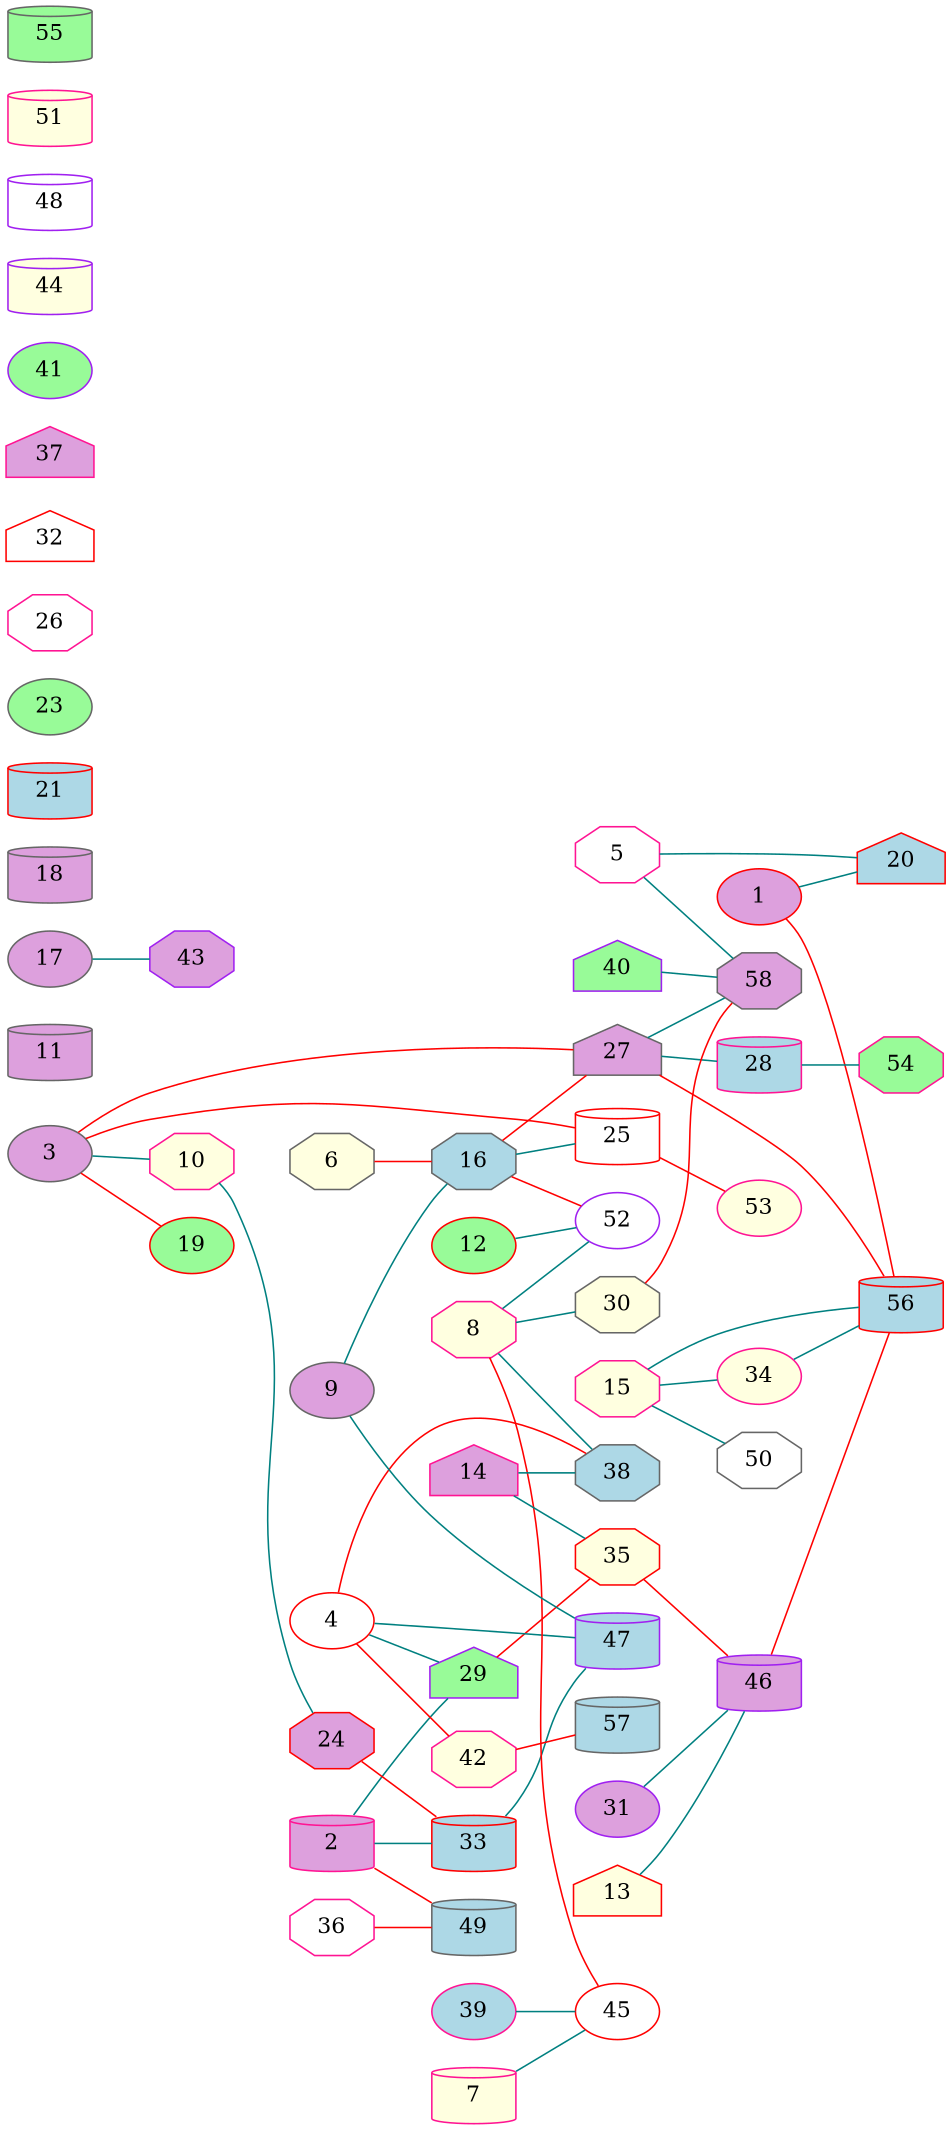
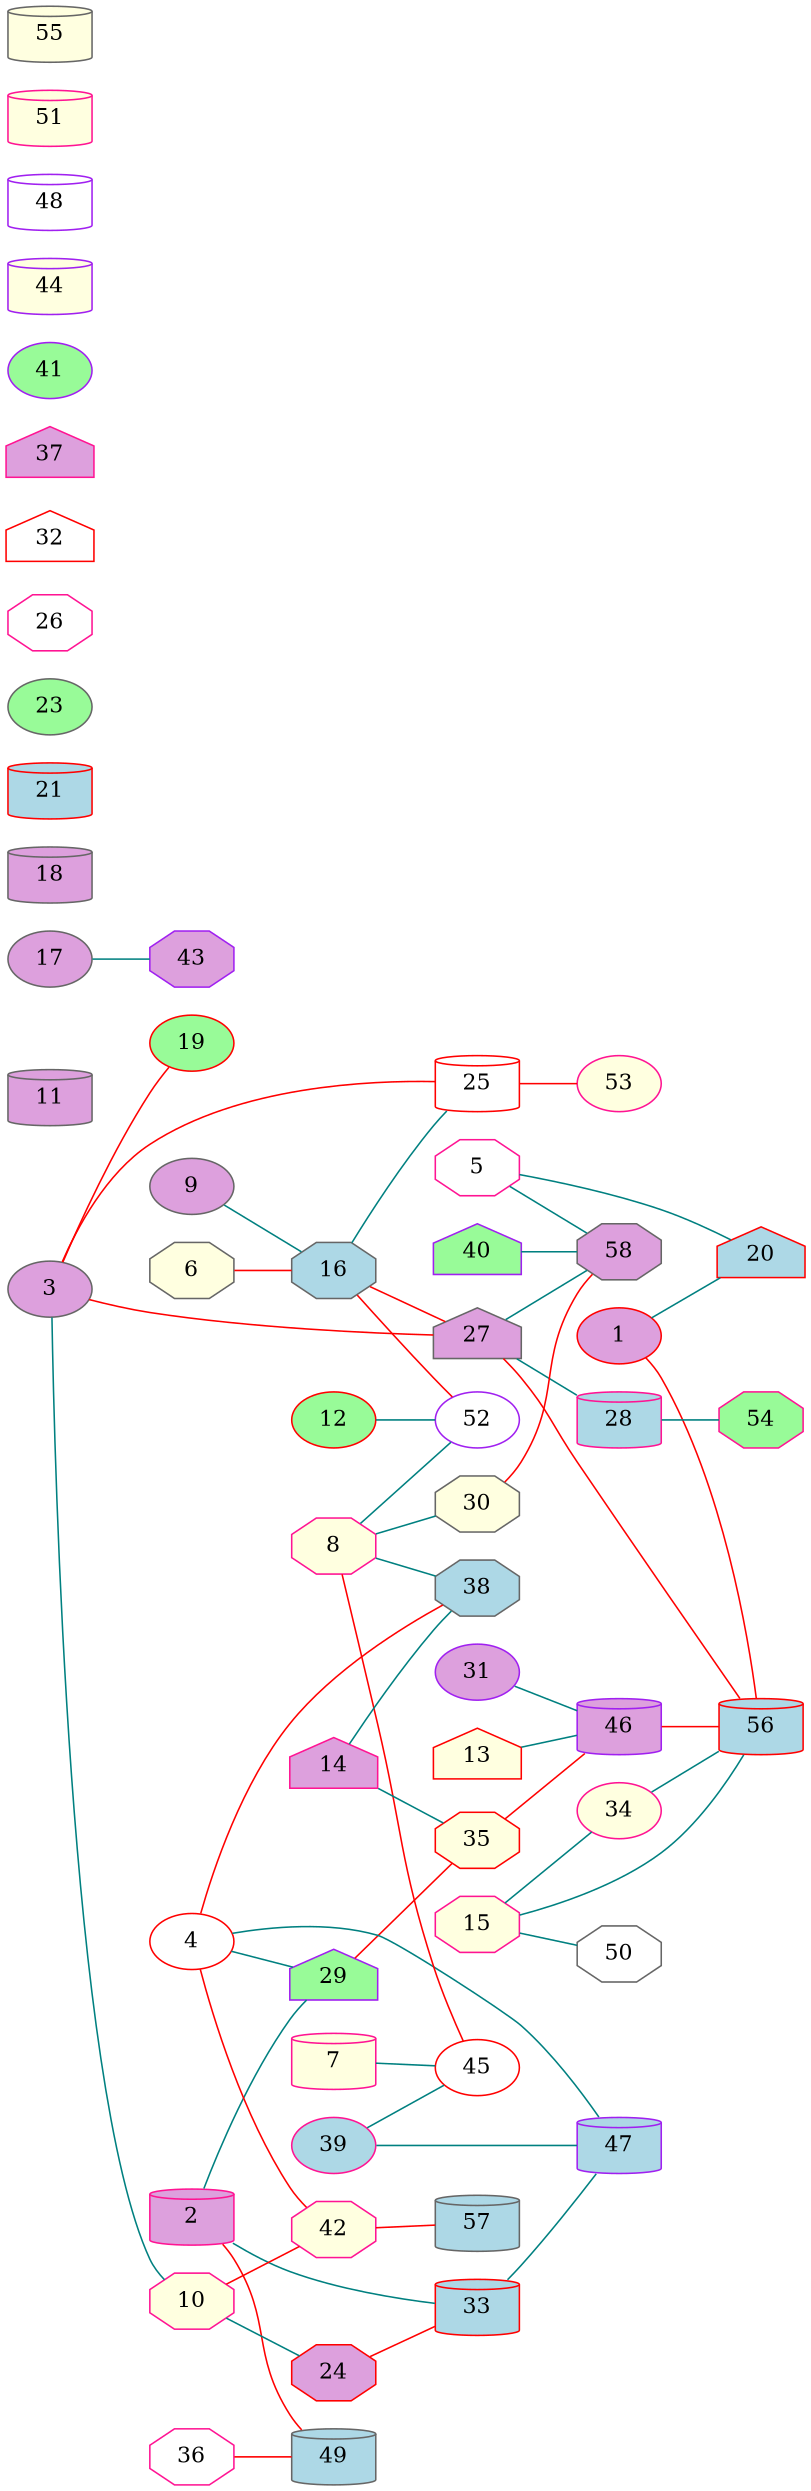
node "55": fillcolor palegreen -> lightyellow
edge "9" -- "47": now "39" -- "47"
edge "42" -- "10": added
